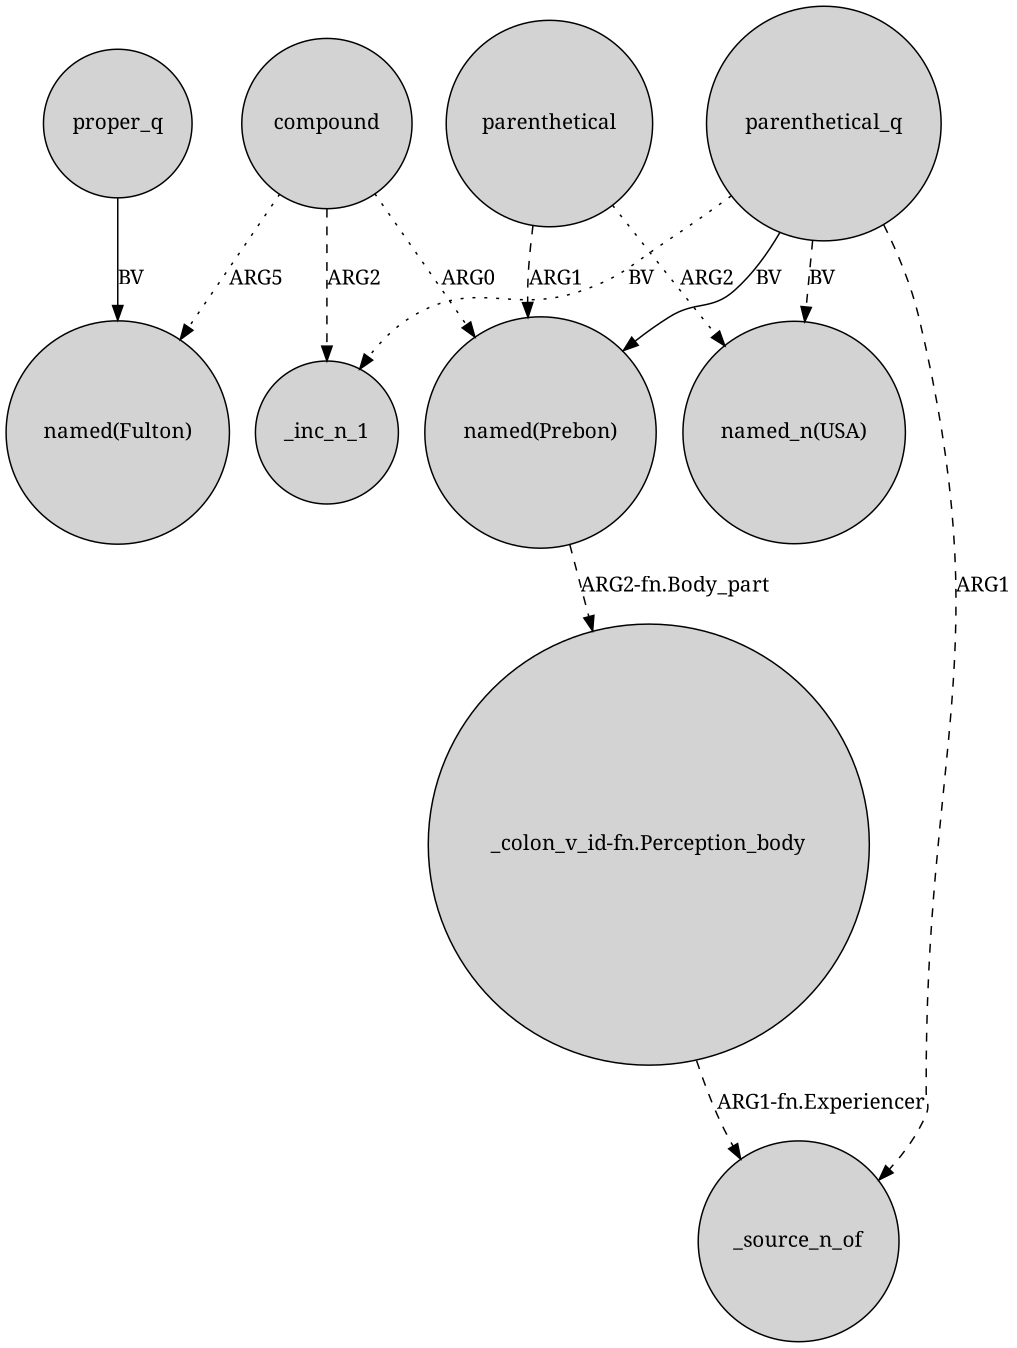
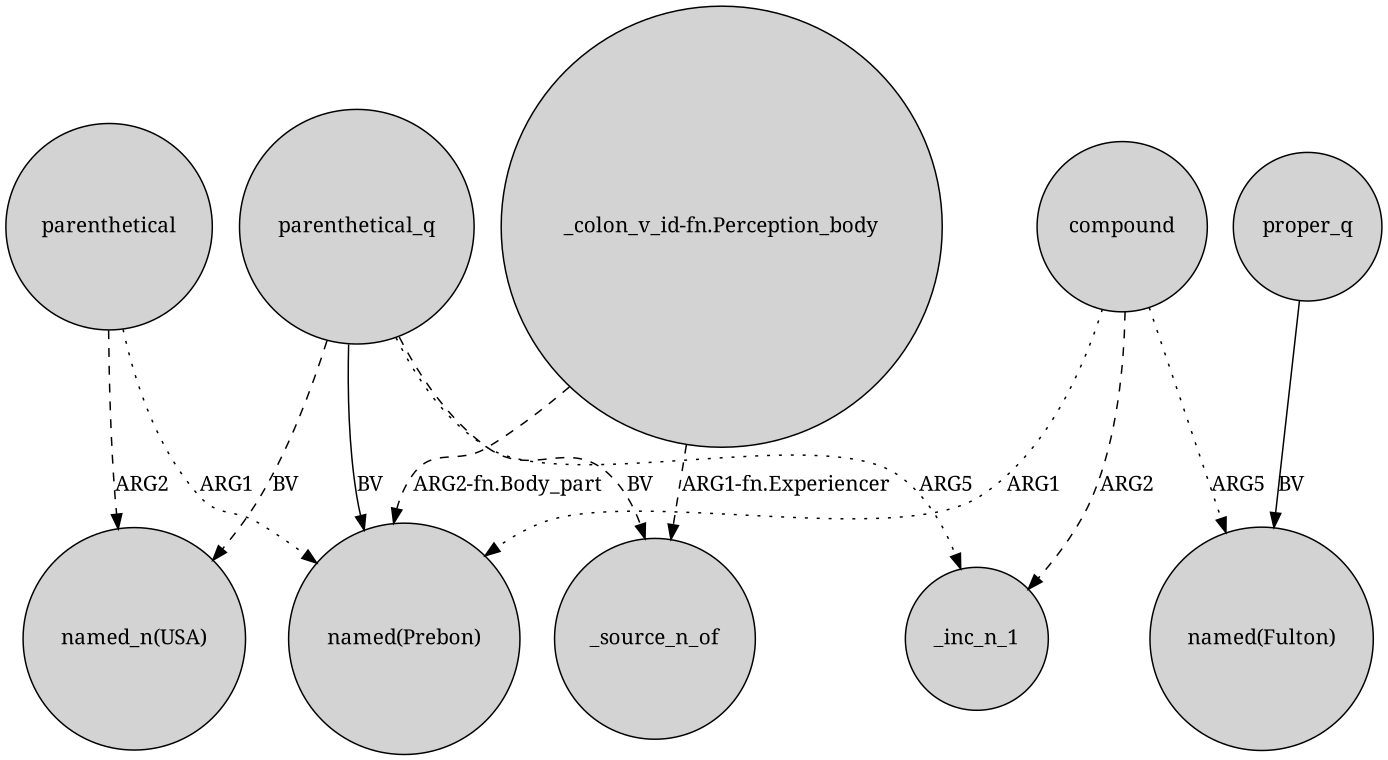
edge "parenthetical" -> "named(Prebon)": style dashed -> dotted
edge "parenthetical" -> "named_n(USA)": style dotted -> dashed
edge "compound" -> "named(Prebon)": label "ARG0" -> "ARG1"
edge "parenthetical_q" -> "_inc_n_1": label "BV" -> "ARG5"
edge "named(Prebon)" -> "_colon_v_id-fn.Perception_body": reversed
edge "parenthetical_q" -> "_source_n_of": label "ARG1" -> "BV"
